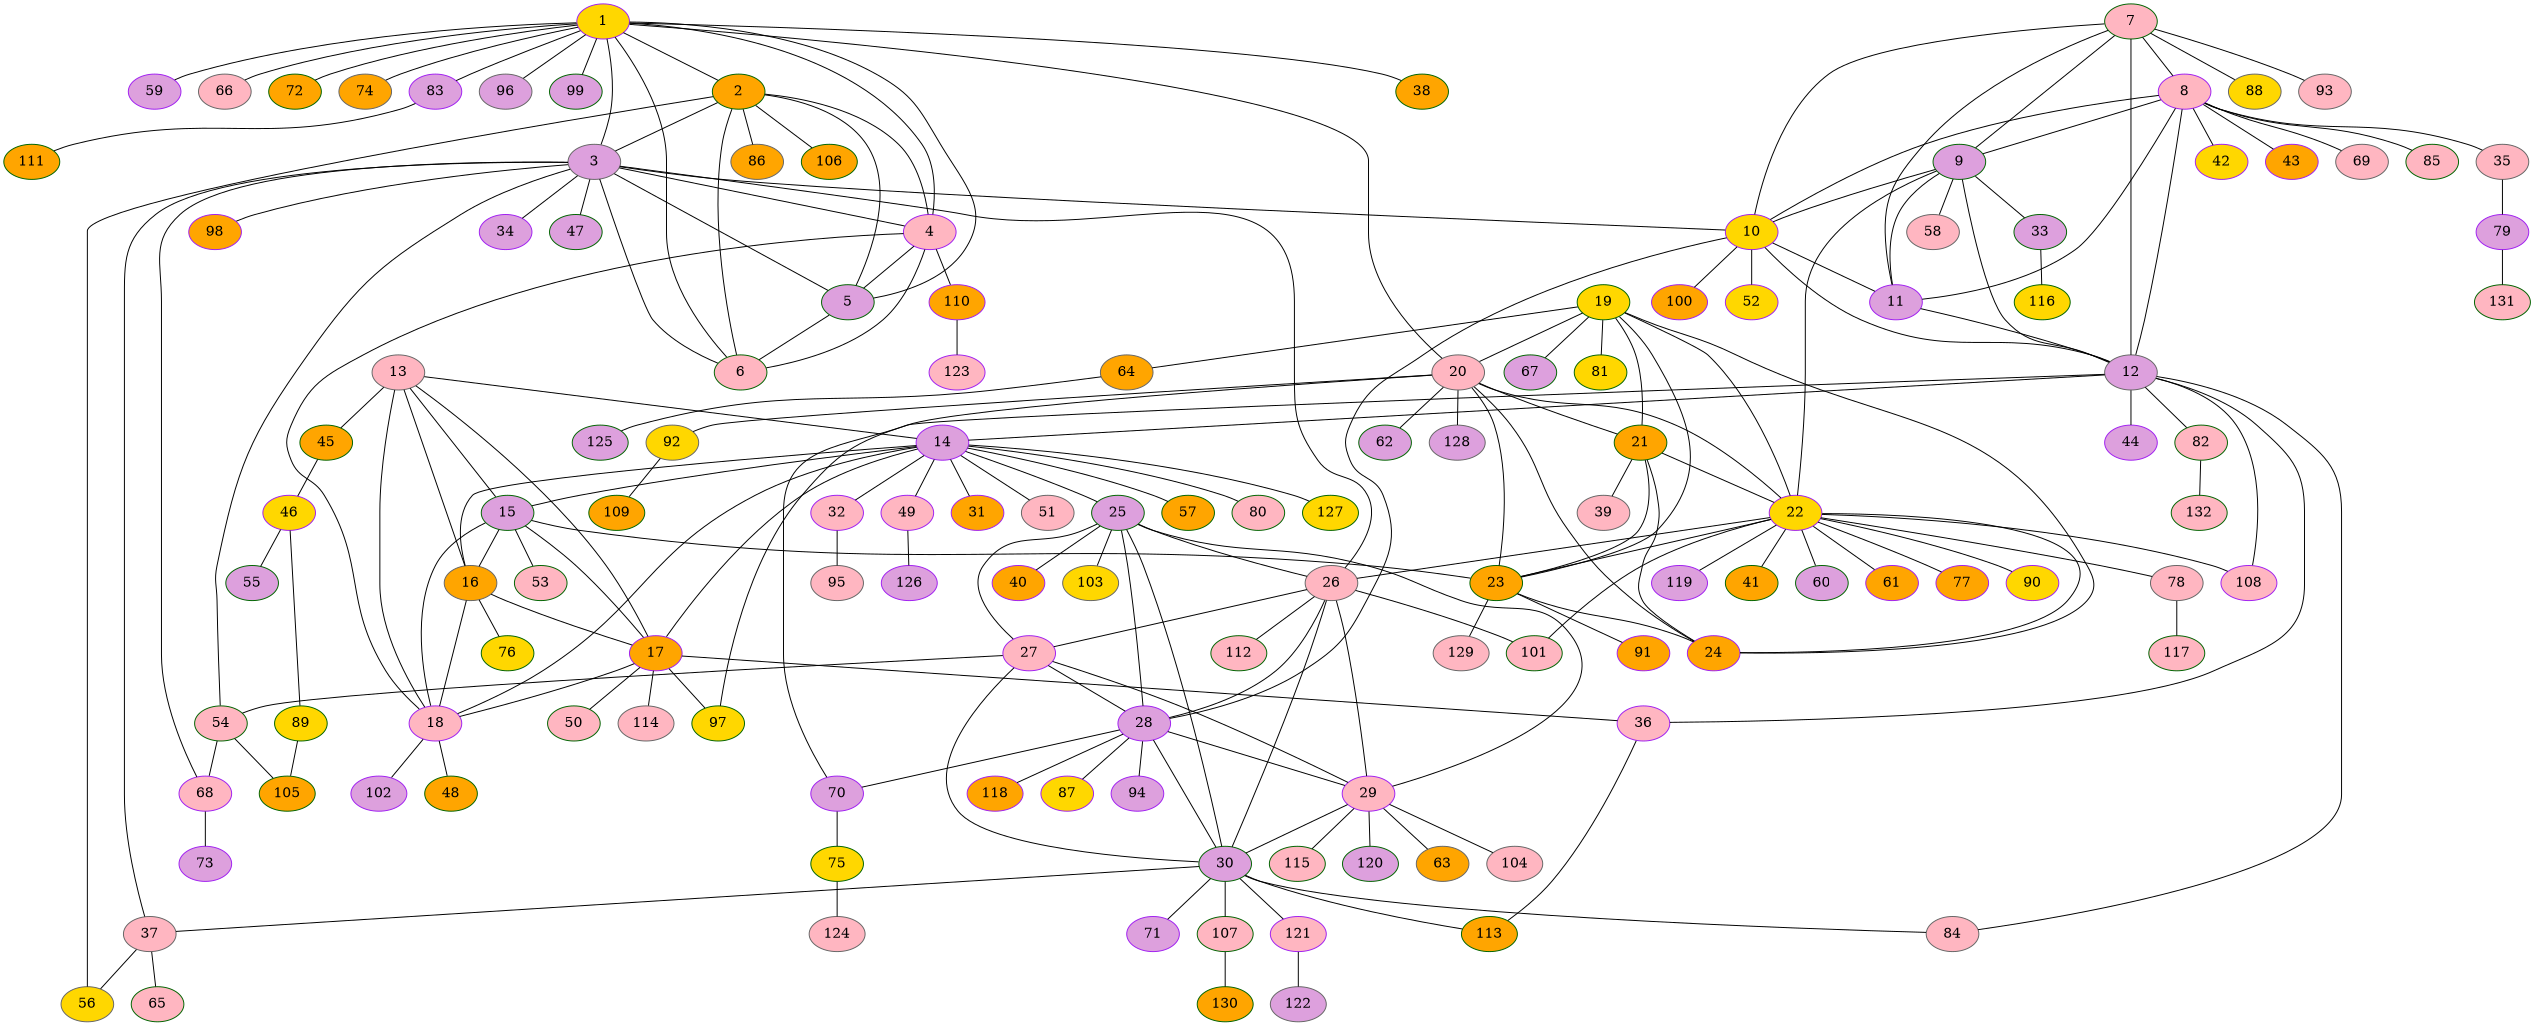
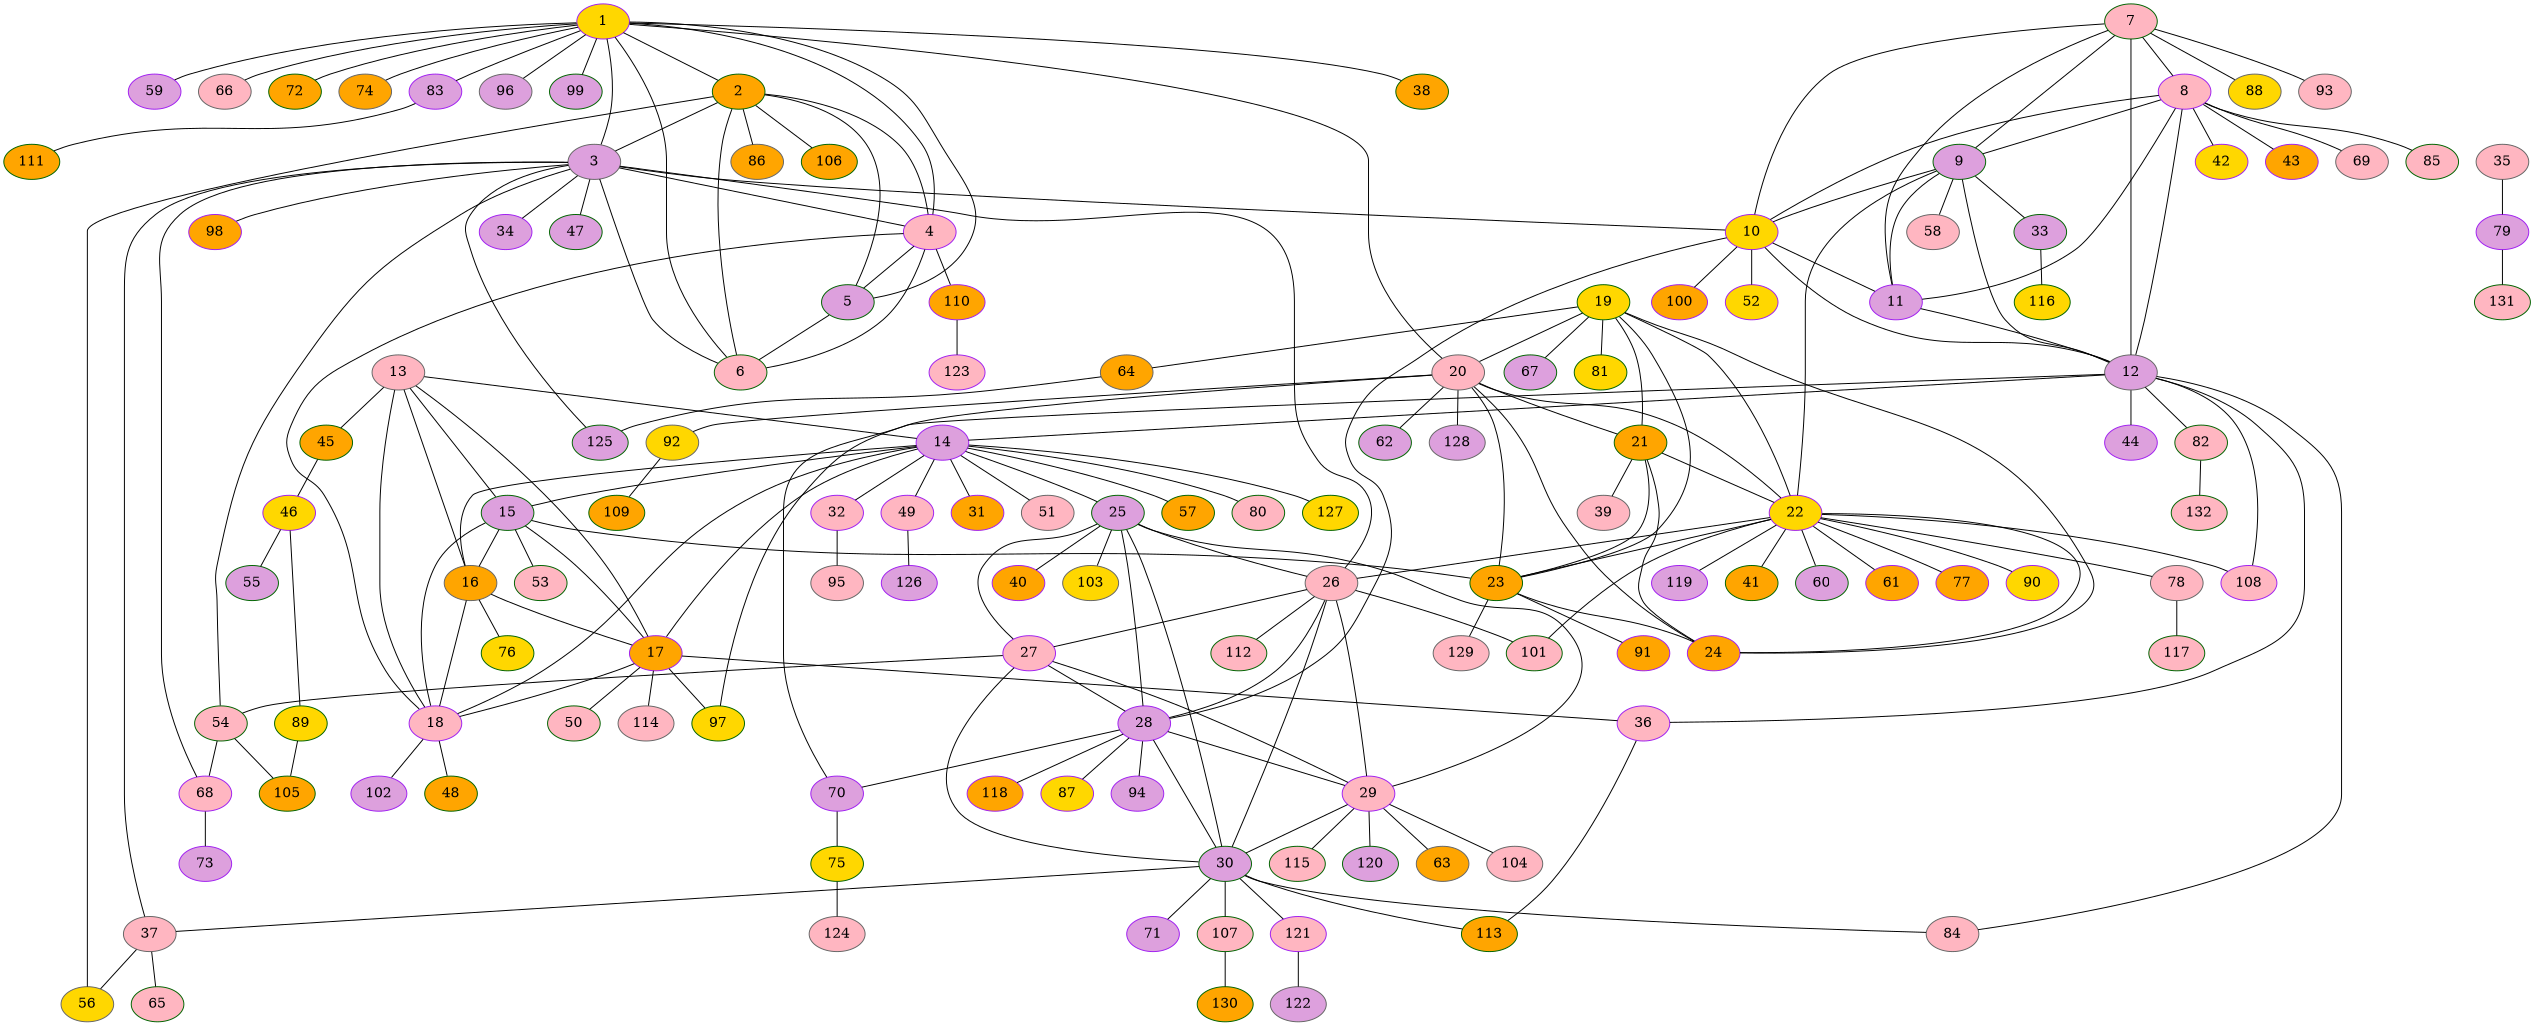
edge "8" -- "35": removed
edge "3" -- "5": now "3" -- "125"
